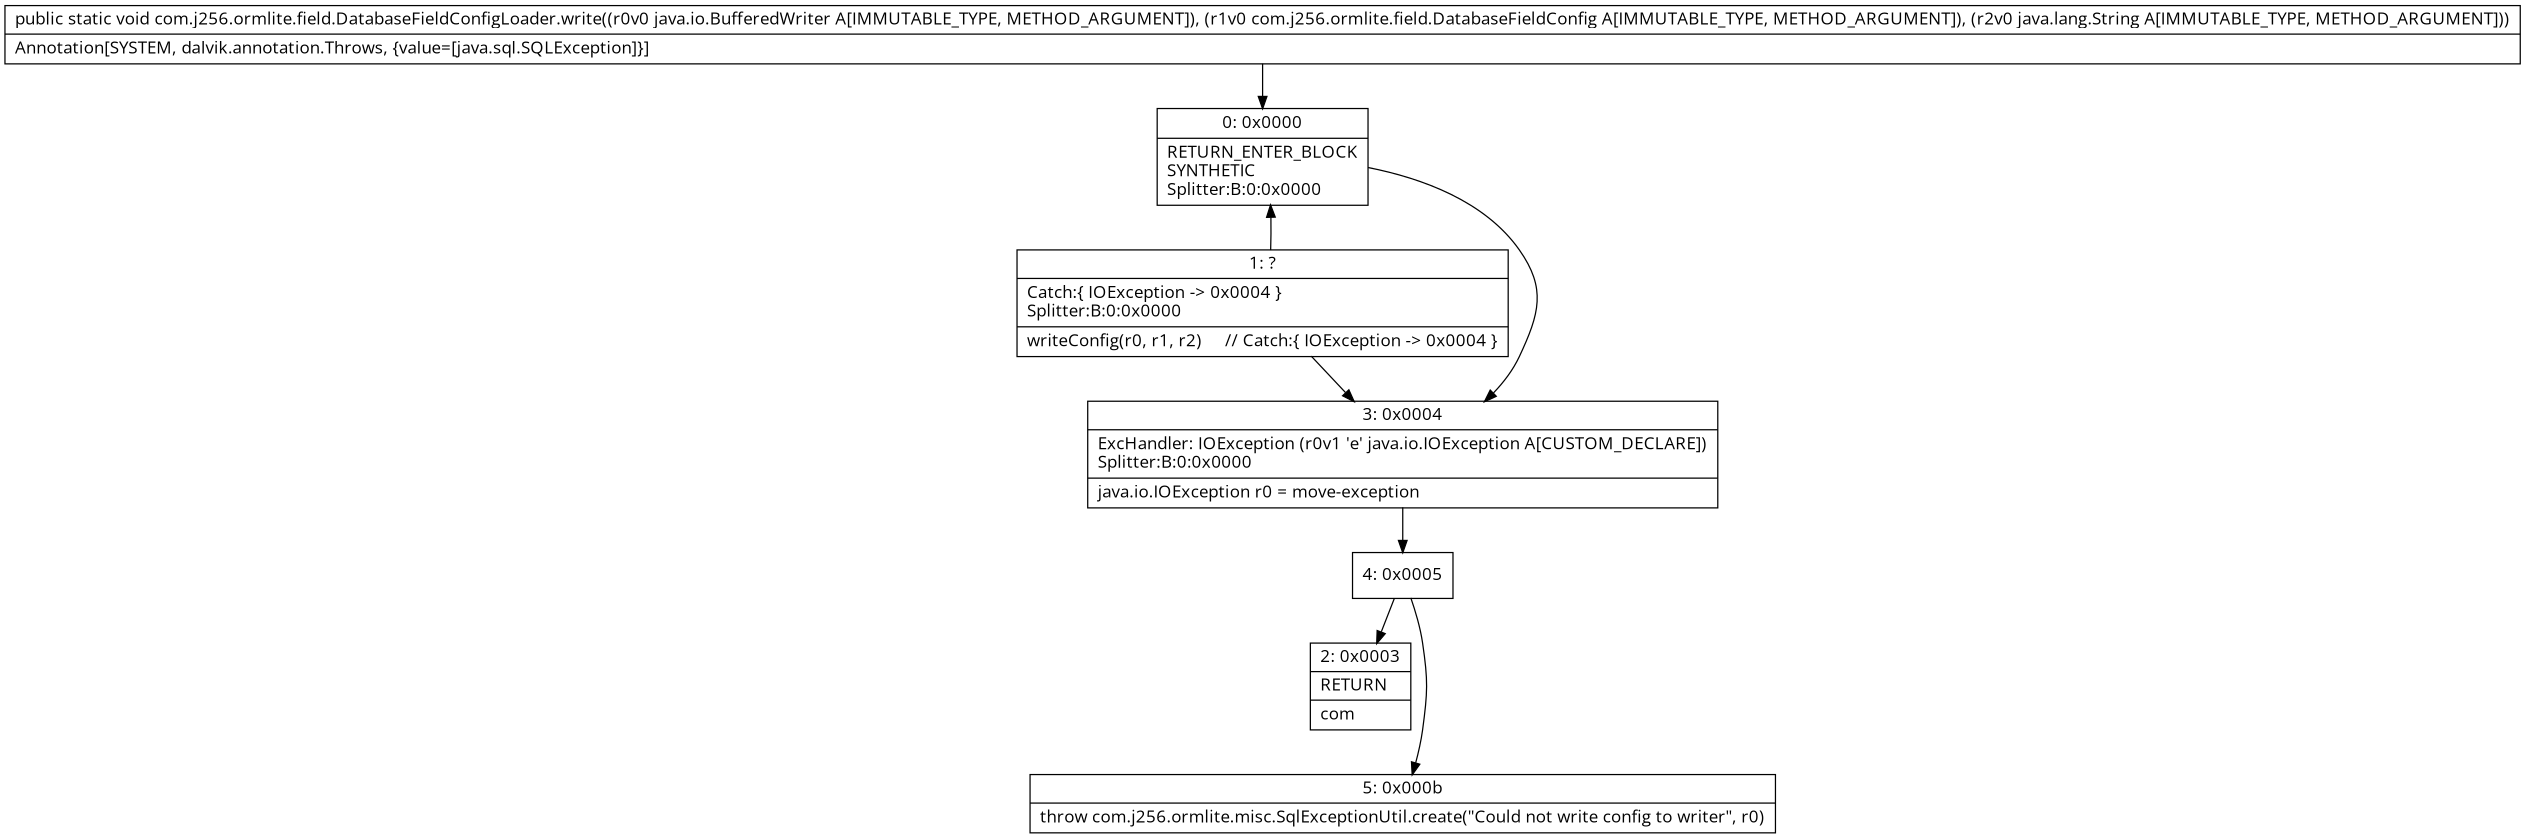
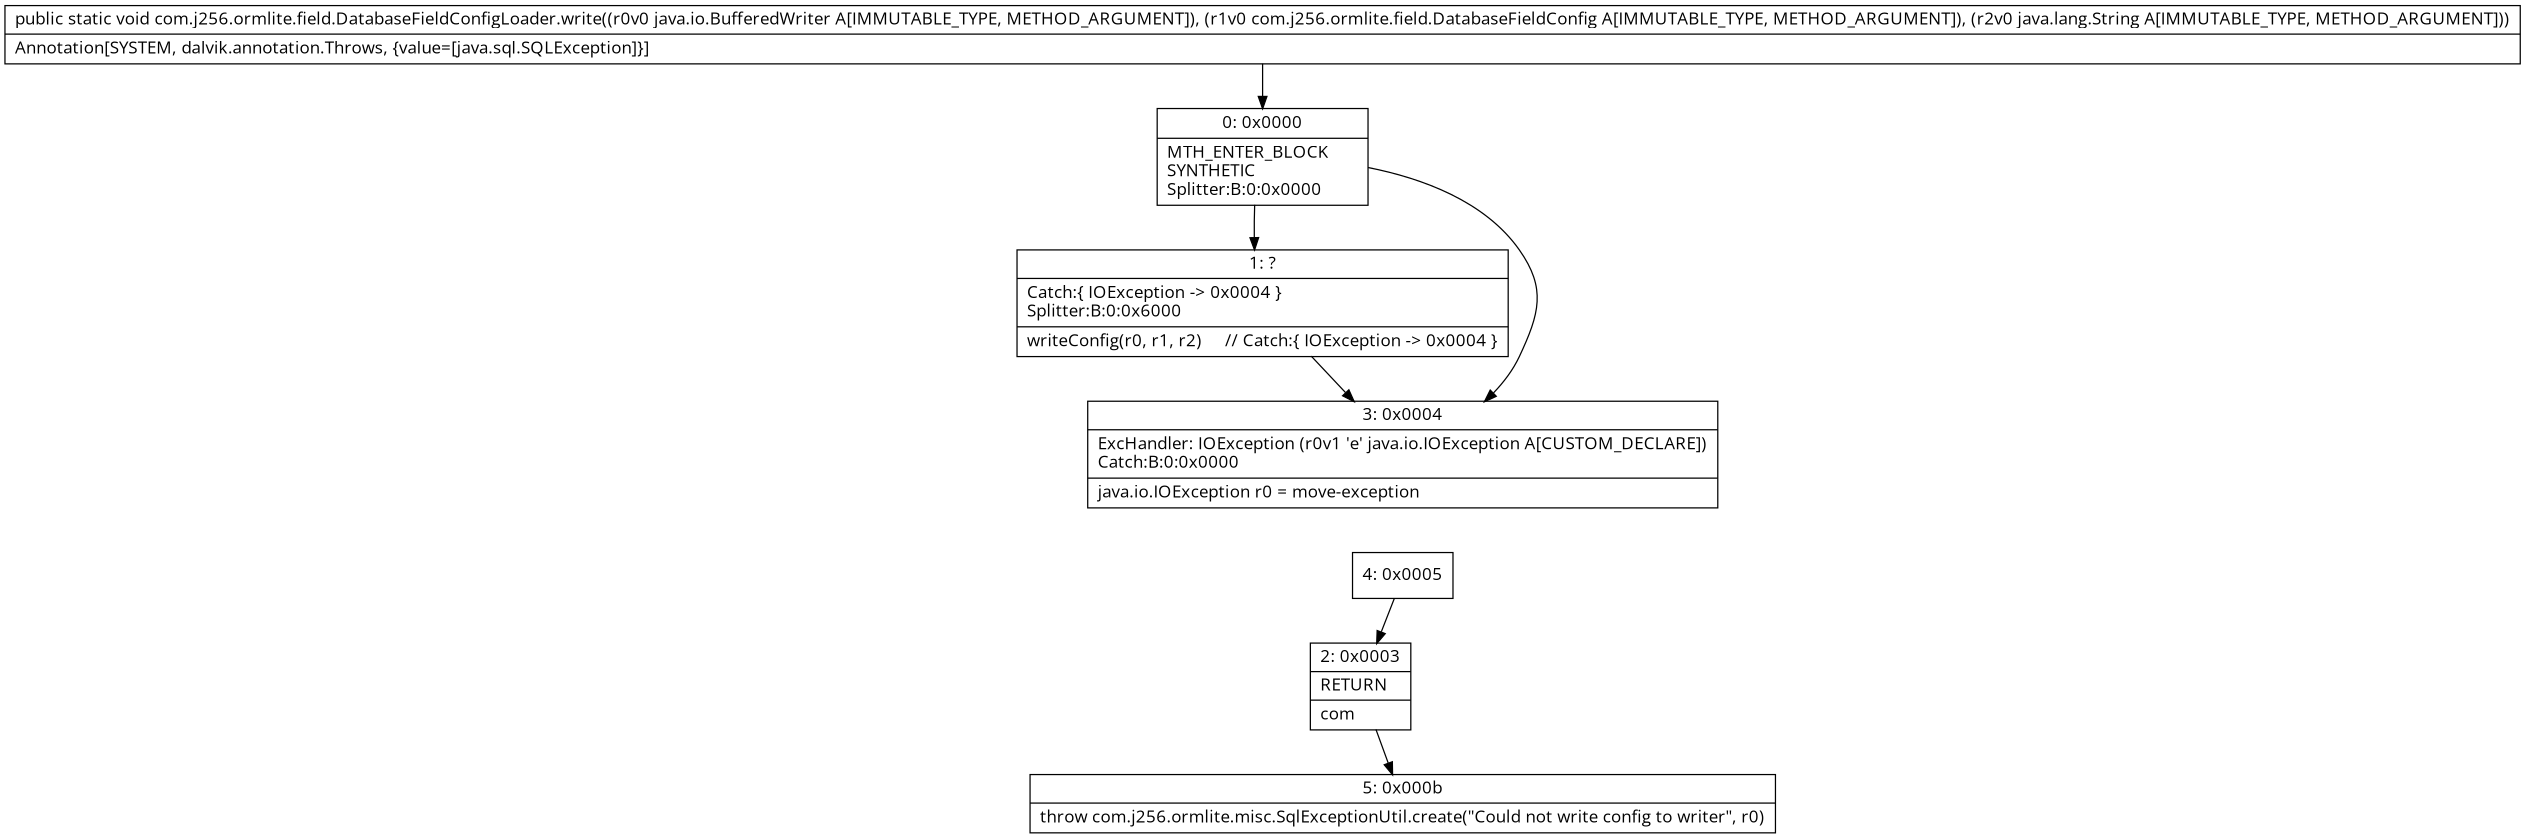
node "0: 0x0000": text "RETURN_ENTER_BLOCK" -> "MTH_ENTER_BLOCK"
edge "1: ?" -> "0: 0x0000": reversed
node "1: ?": text "Splitter:B:0:0x0000" -> "Splitter:B:0:0x6000"
node "3: 0x0004": text "Splitter:B:0:0x0000" -> "Catch:B:0:0x0000"
edge "3: 0x0004" -> "4: 0x0005": removed
edge "4: 0x0005" -> "5: 0x000b": now "2: 0x0003" -> "5: 0x000b"
